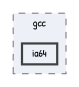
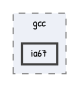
node "ia64": label "ia64" -> "ia67"
